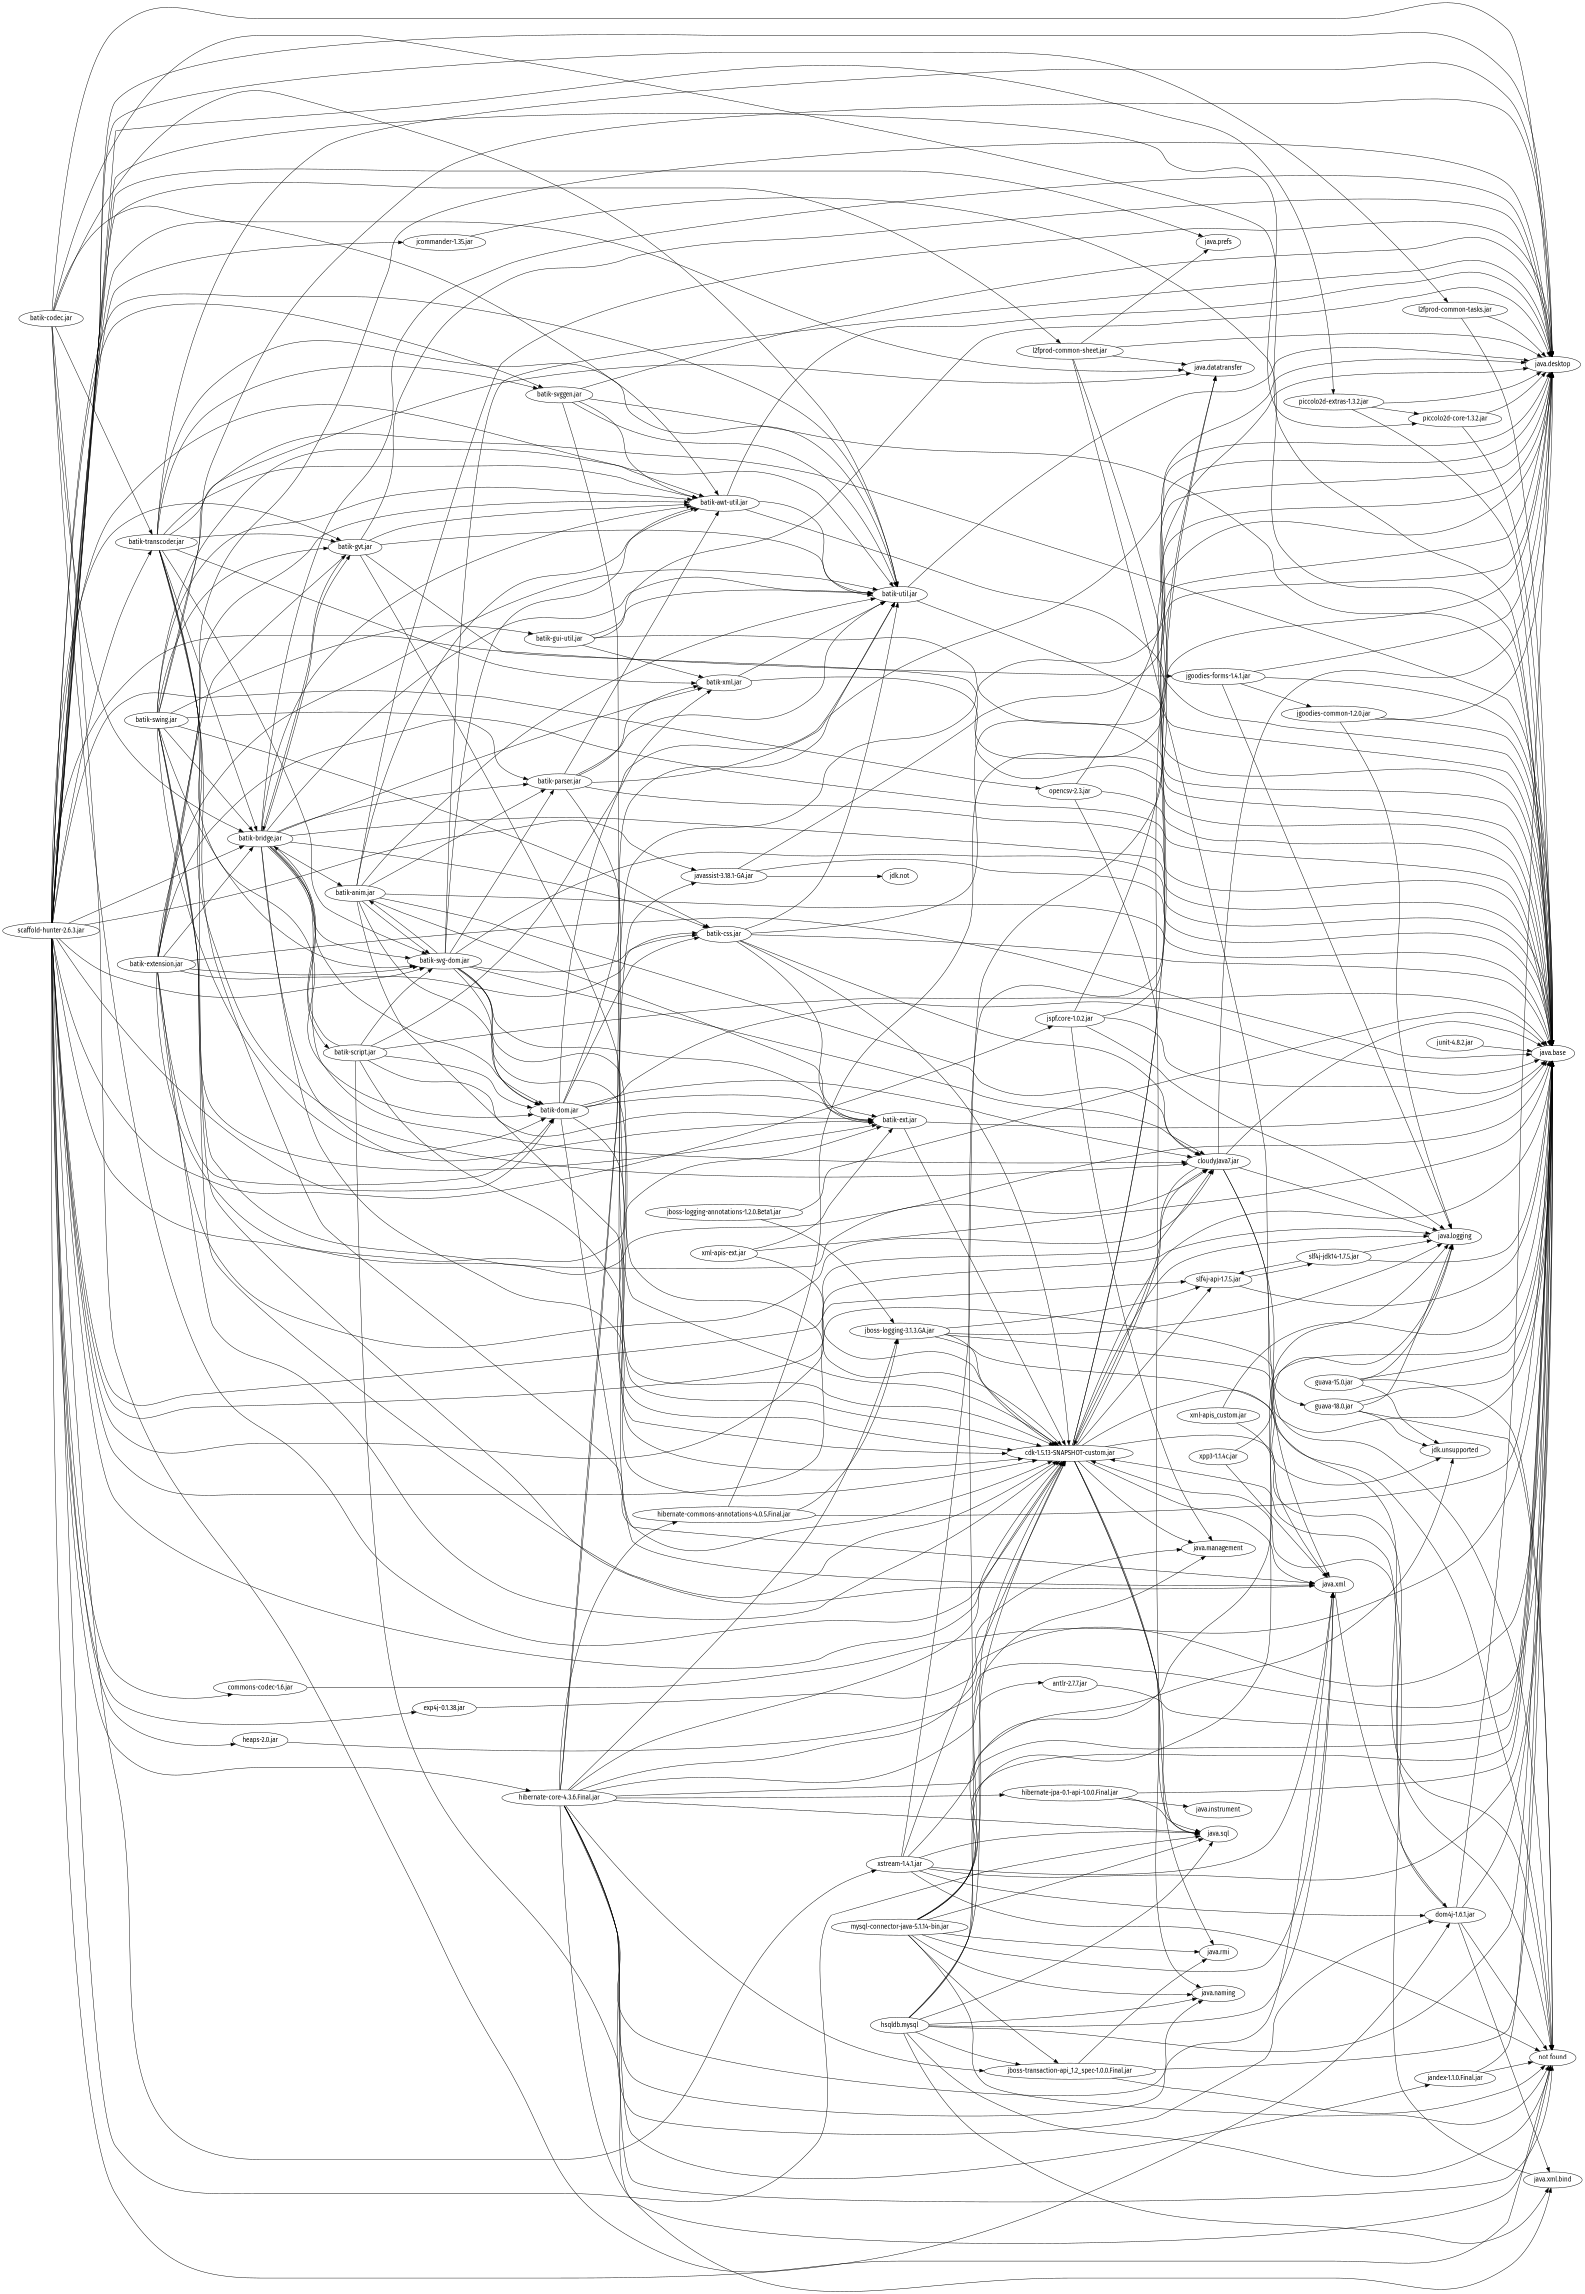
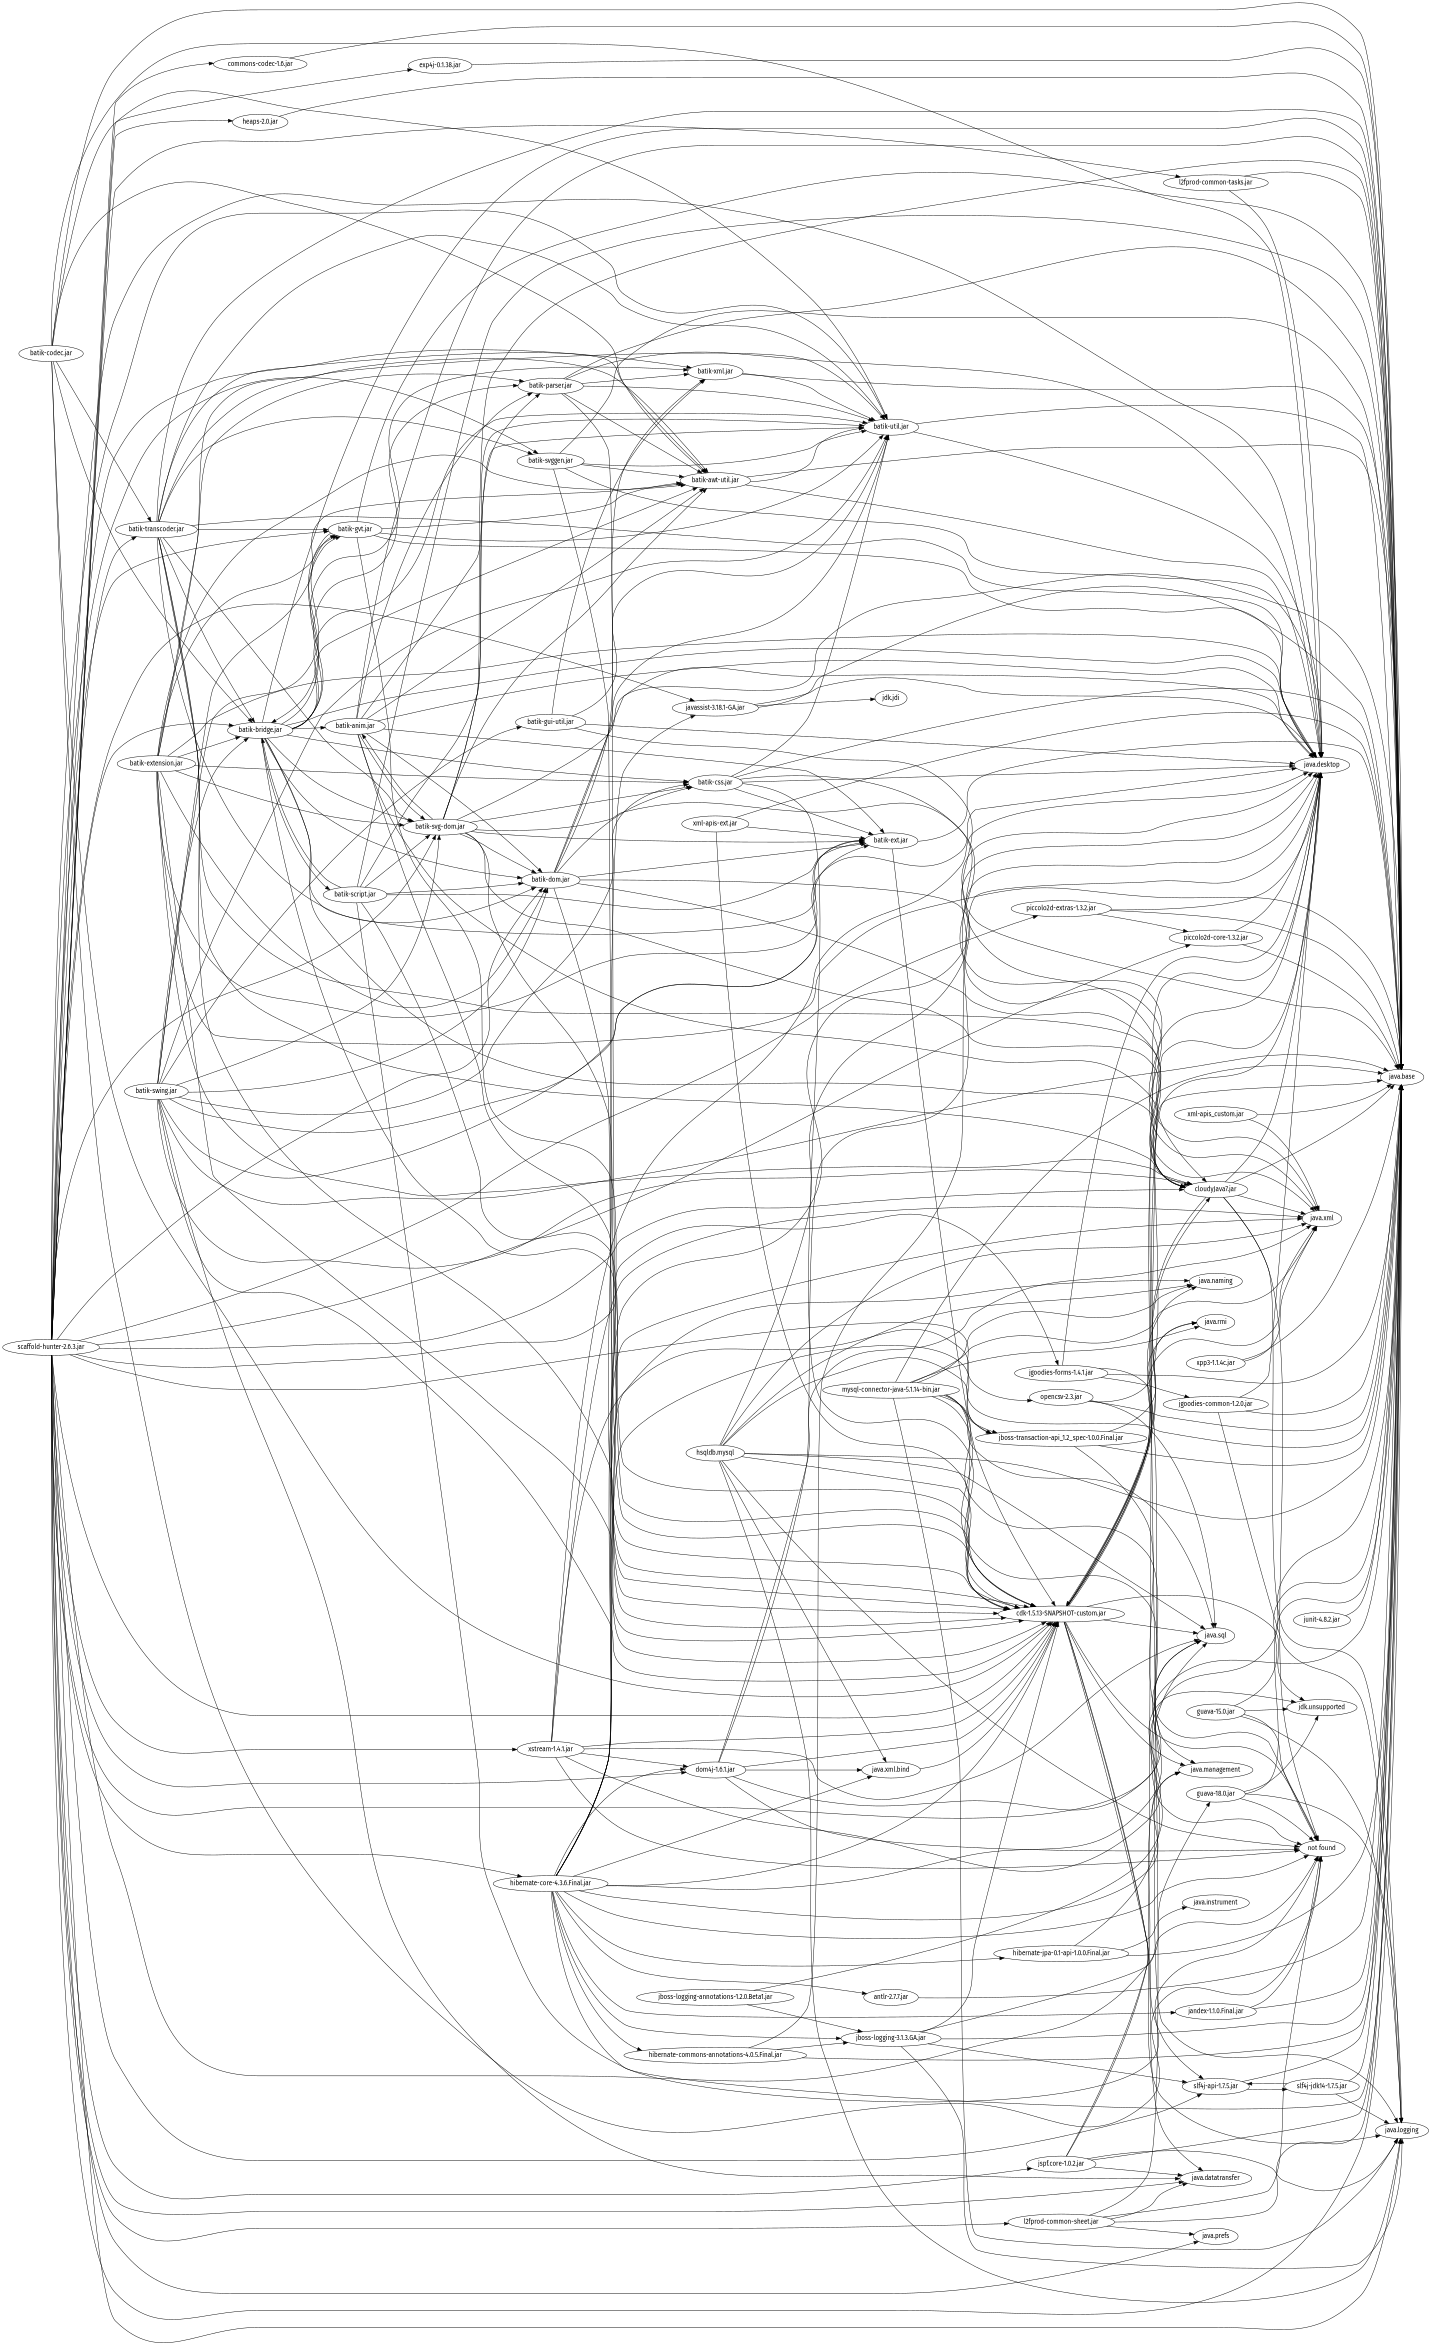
node "jcommander-1.35.jar": removed
node "jdk.not": label "jdk.not" -> "jdk.jdi"
edge "java.xml" -> "dom4j-1.6.1.jar": reversed
